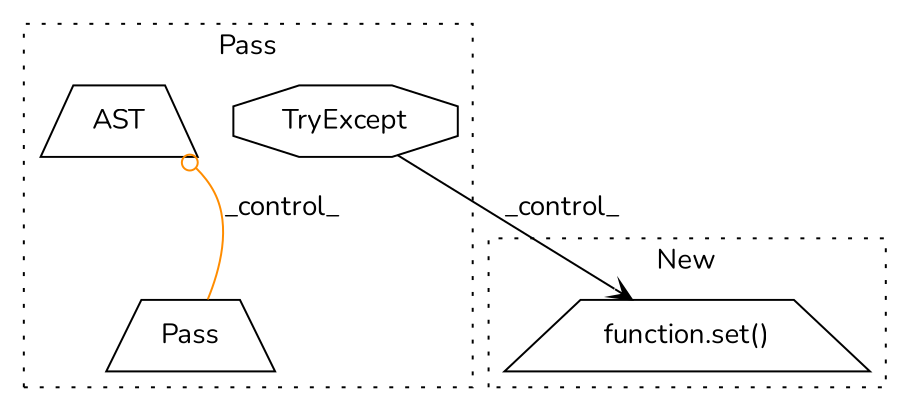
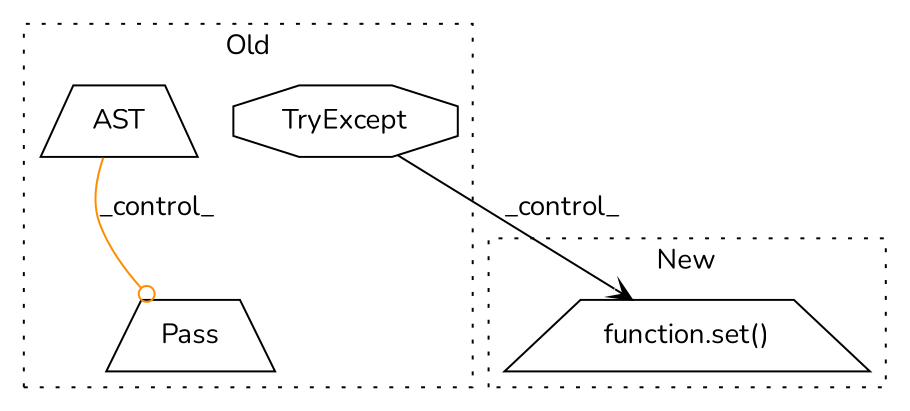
cluster "Pass": label "Pass" -> "Old"
edge "Pass" -> "AST": reversed
